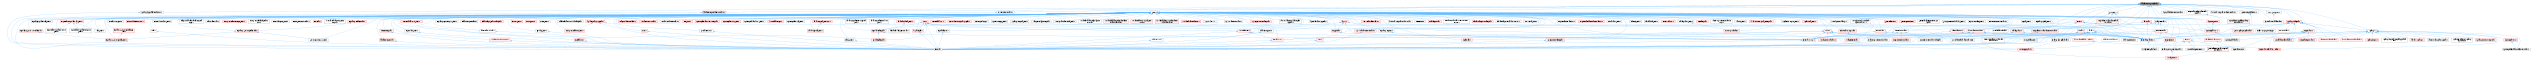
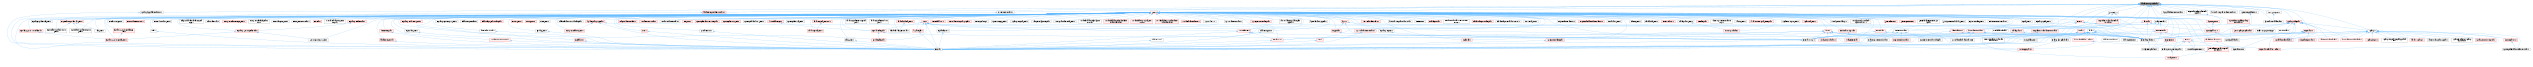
node "LightSceneProxy_Actor.h": label "LightSceneProxy_Actor.h" -> "GameplayCueNotify_Actor.h"
edge "GameModeBase.h" -> "Pawn.h": now "GameModeBase.h" -> "PhysScene_Chaos.h"
